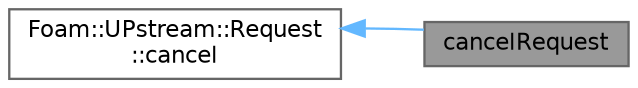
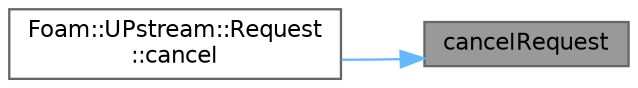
edge "cancelRequest" -> "Foam::UPstream::Request ::cancel": reversed
